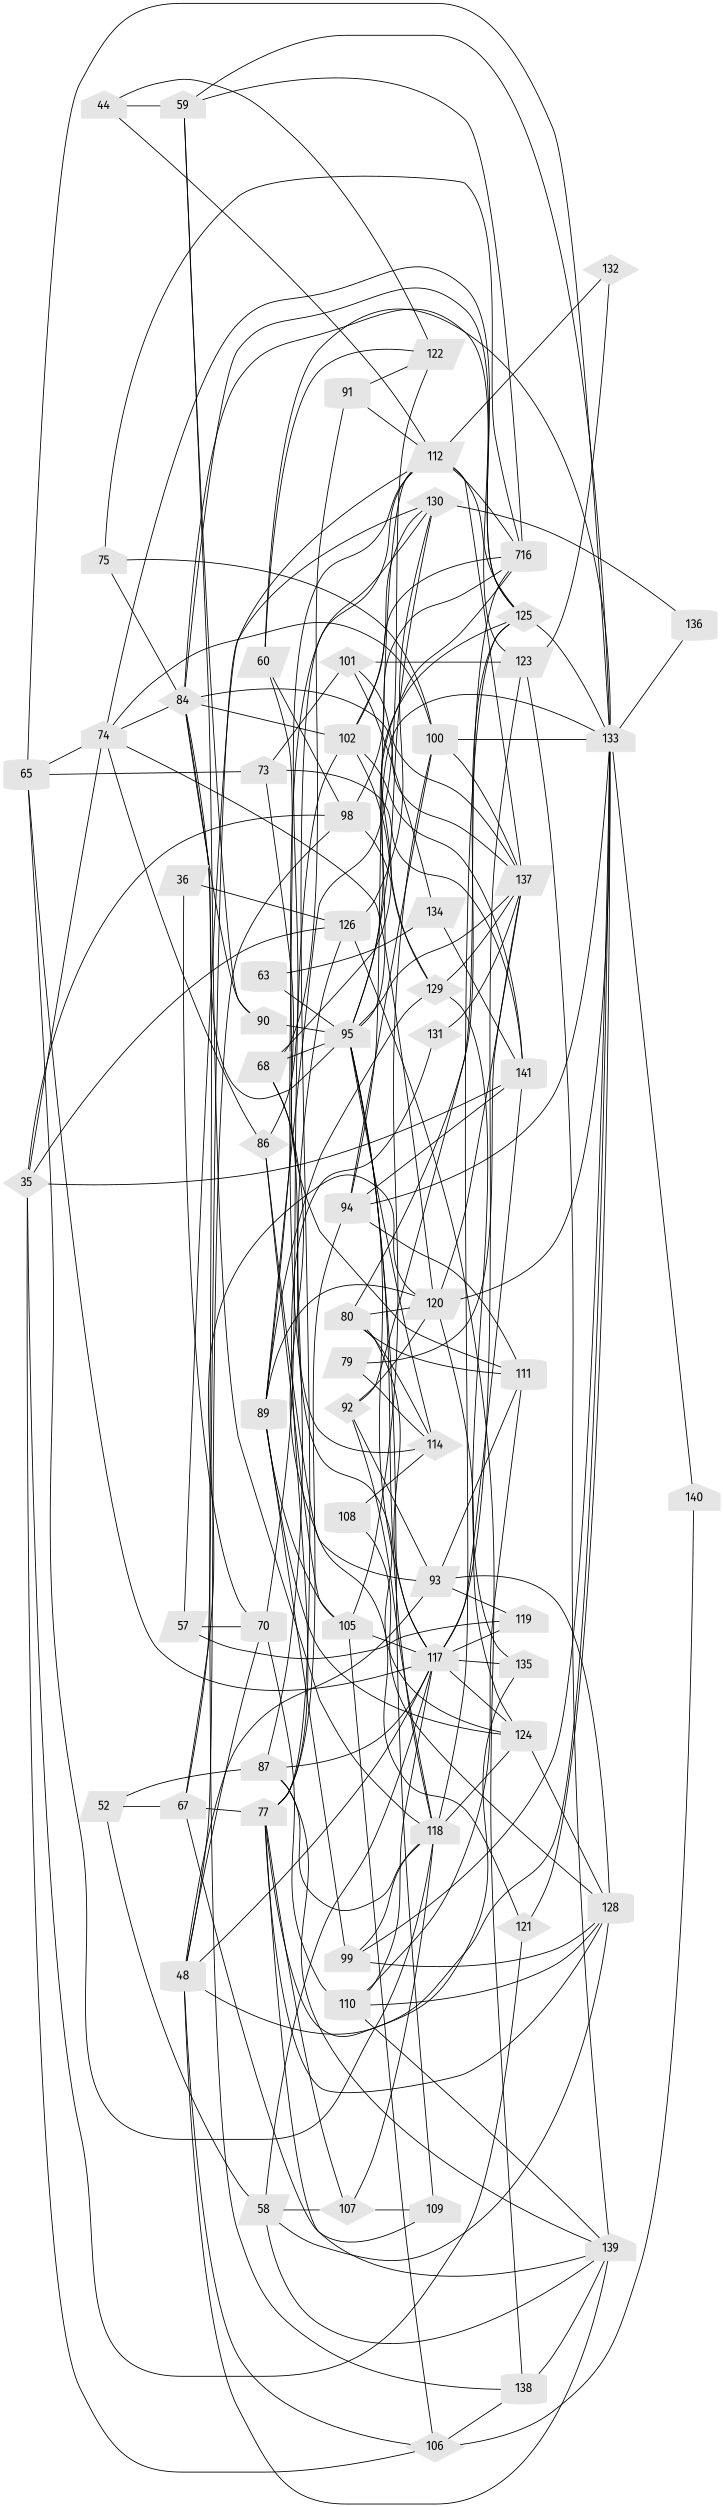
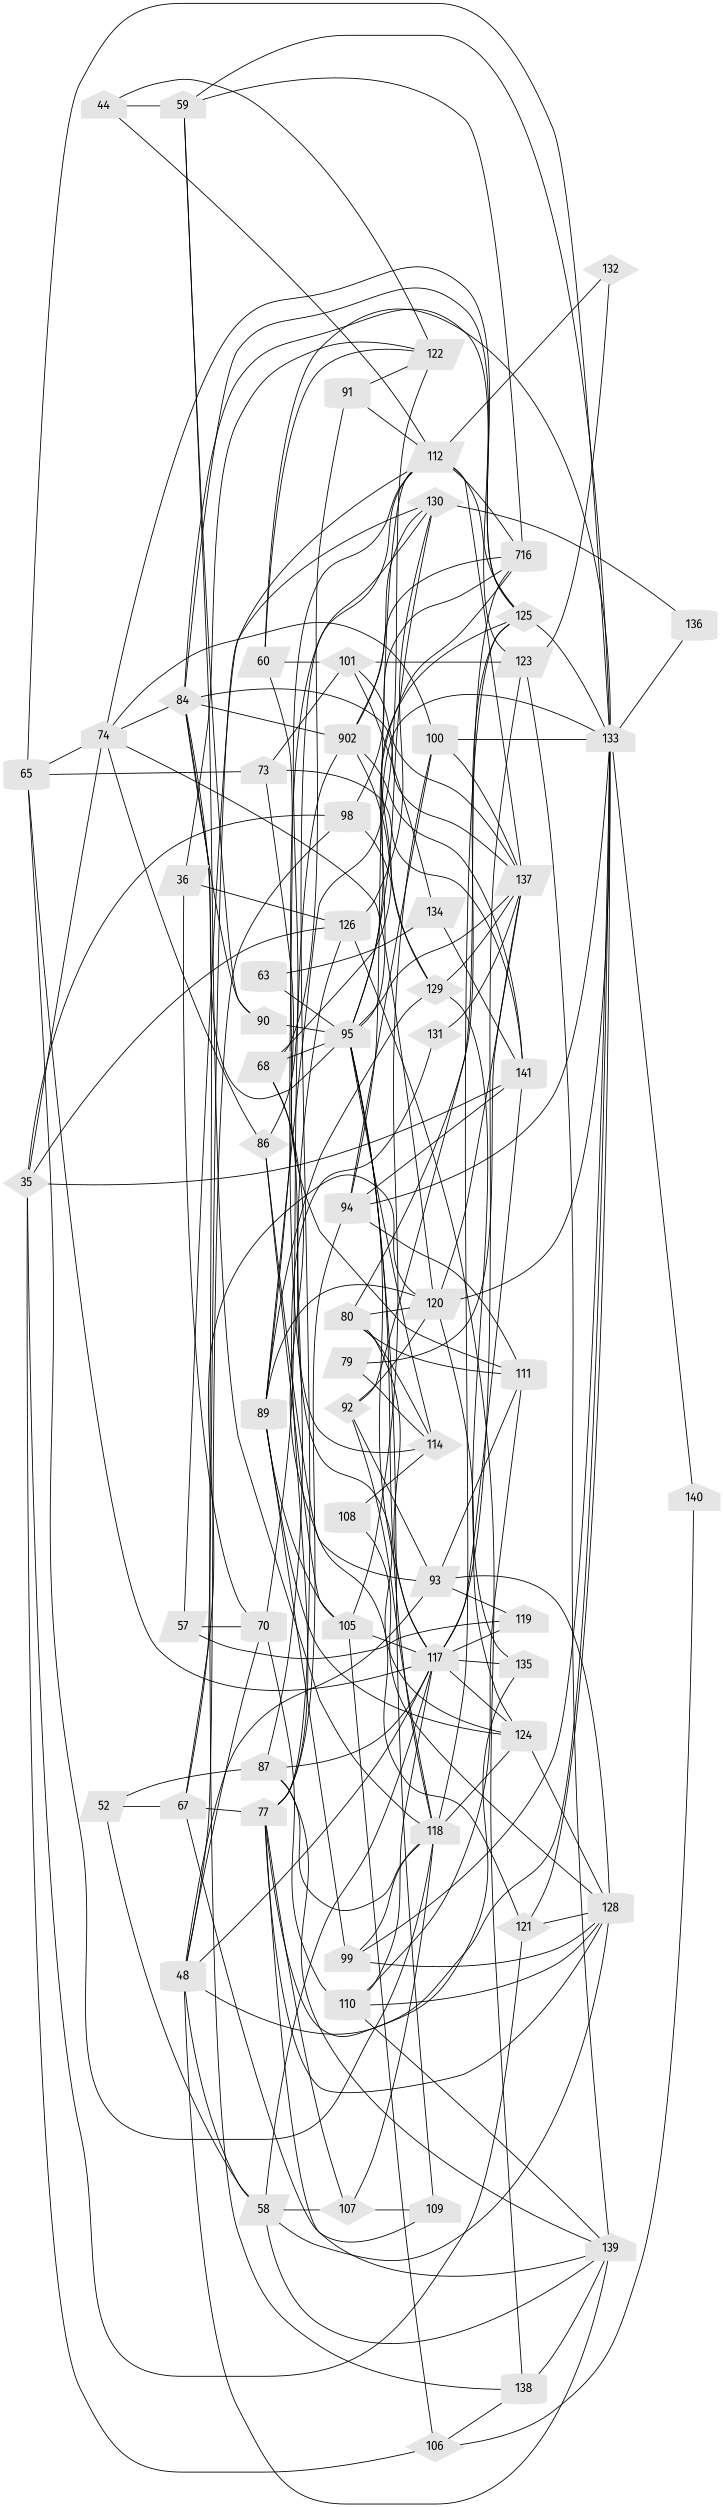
edge "122" -- "36": added
node "75": removed
node "102": label "102" -> "902"
edge "60" -- "98": now "60" -- "101"
edge "128" -- "121": added
edge "48" -- "106": now "48" -- "58"
